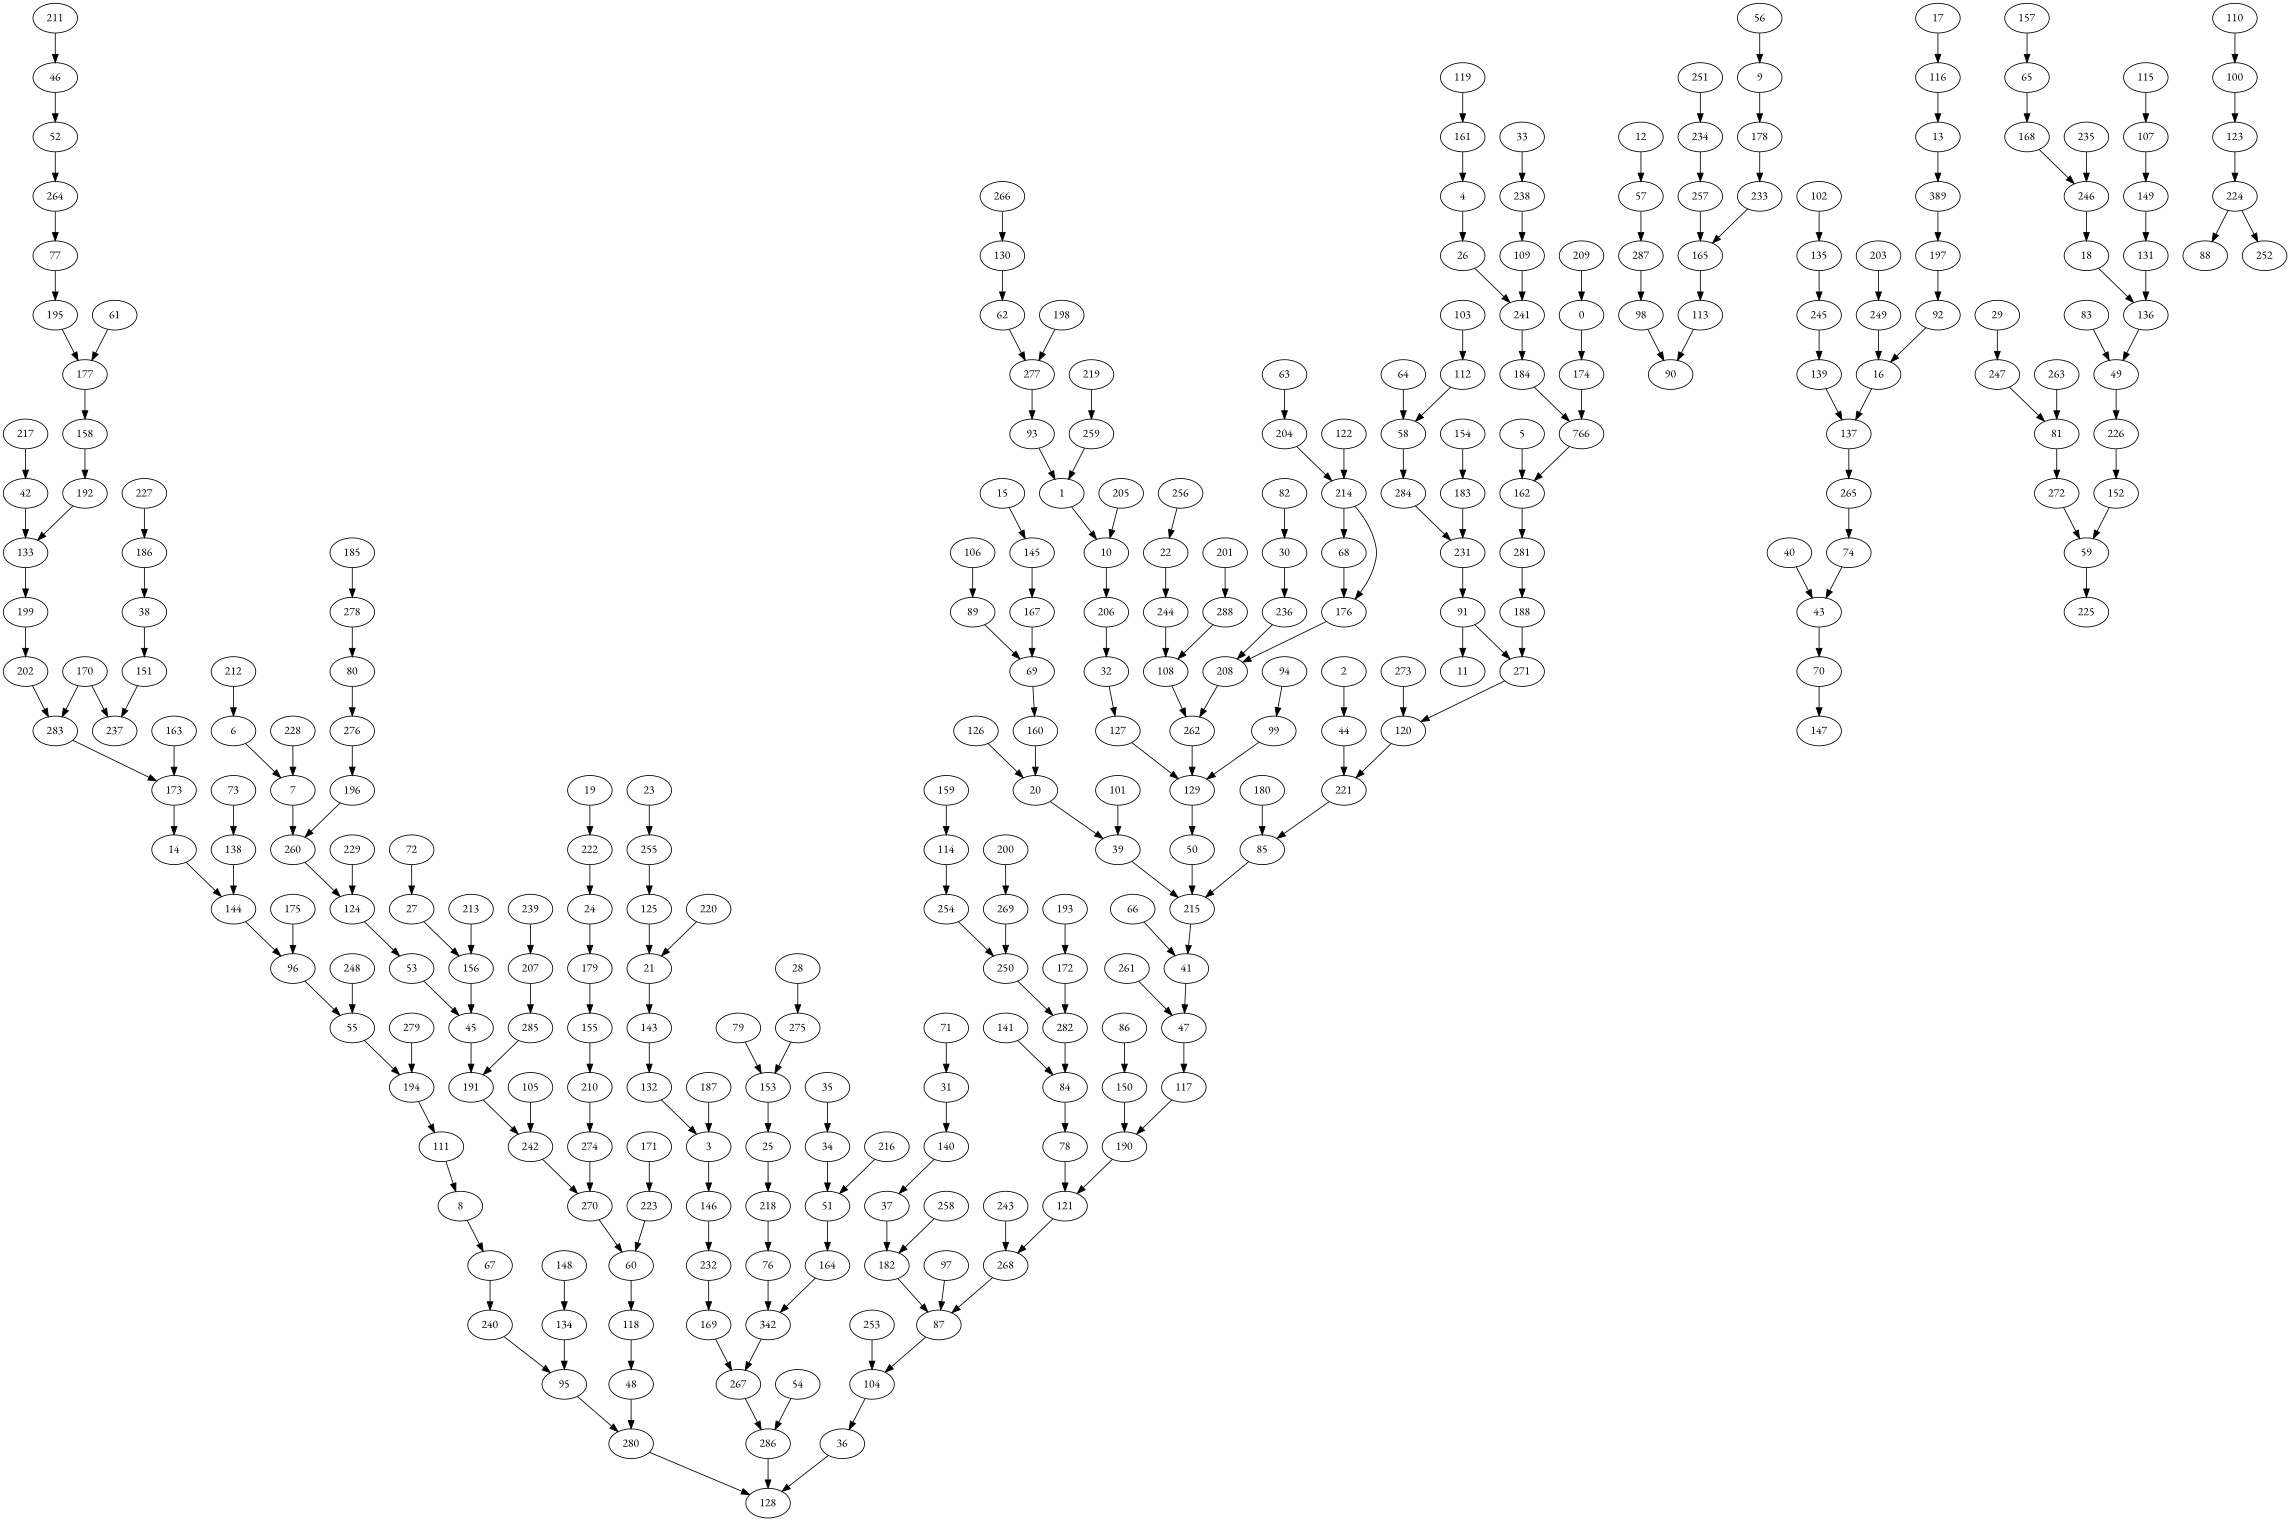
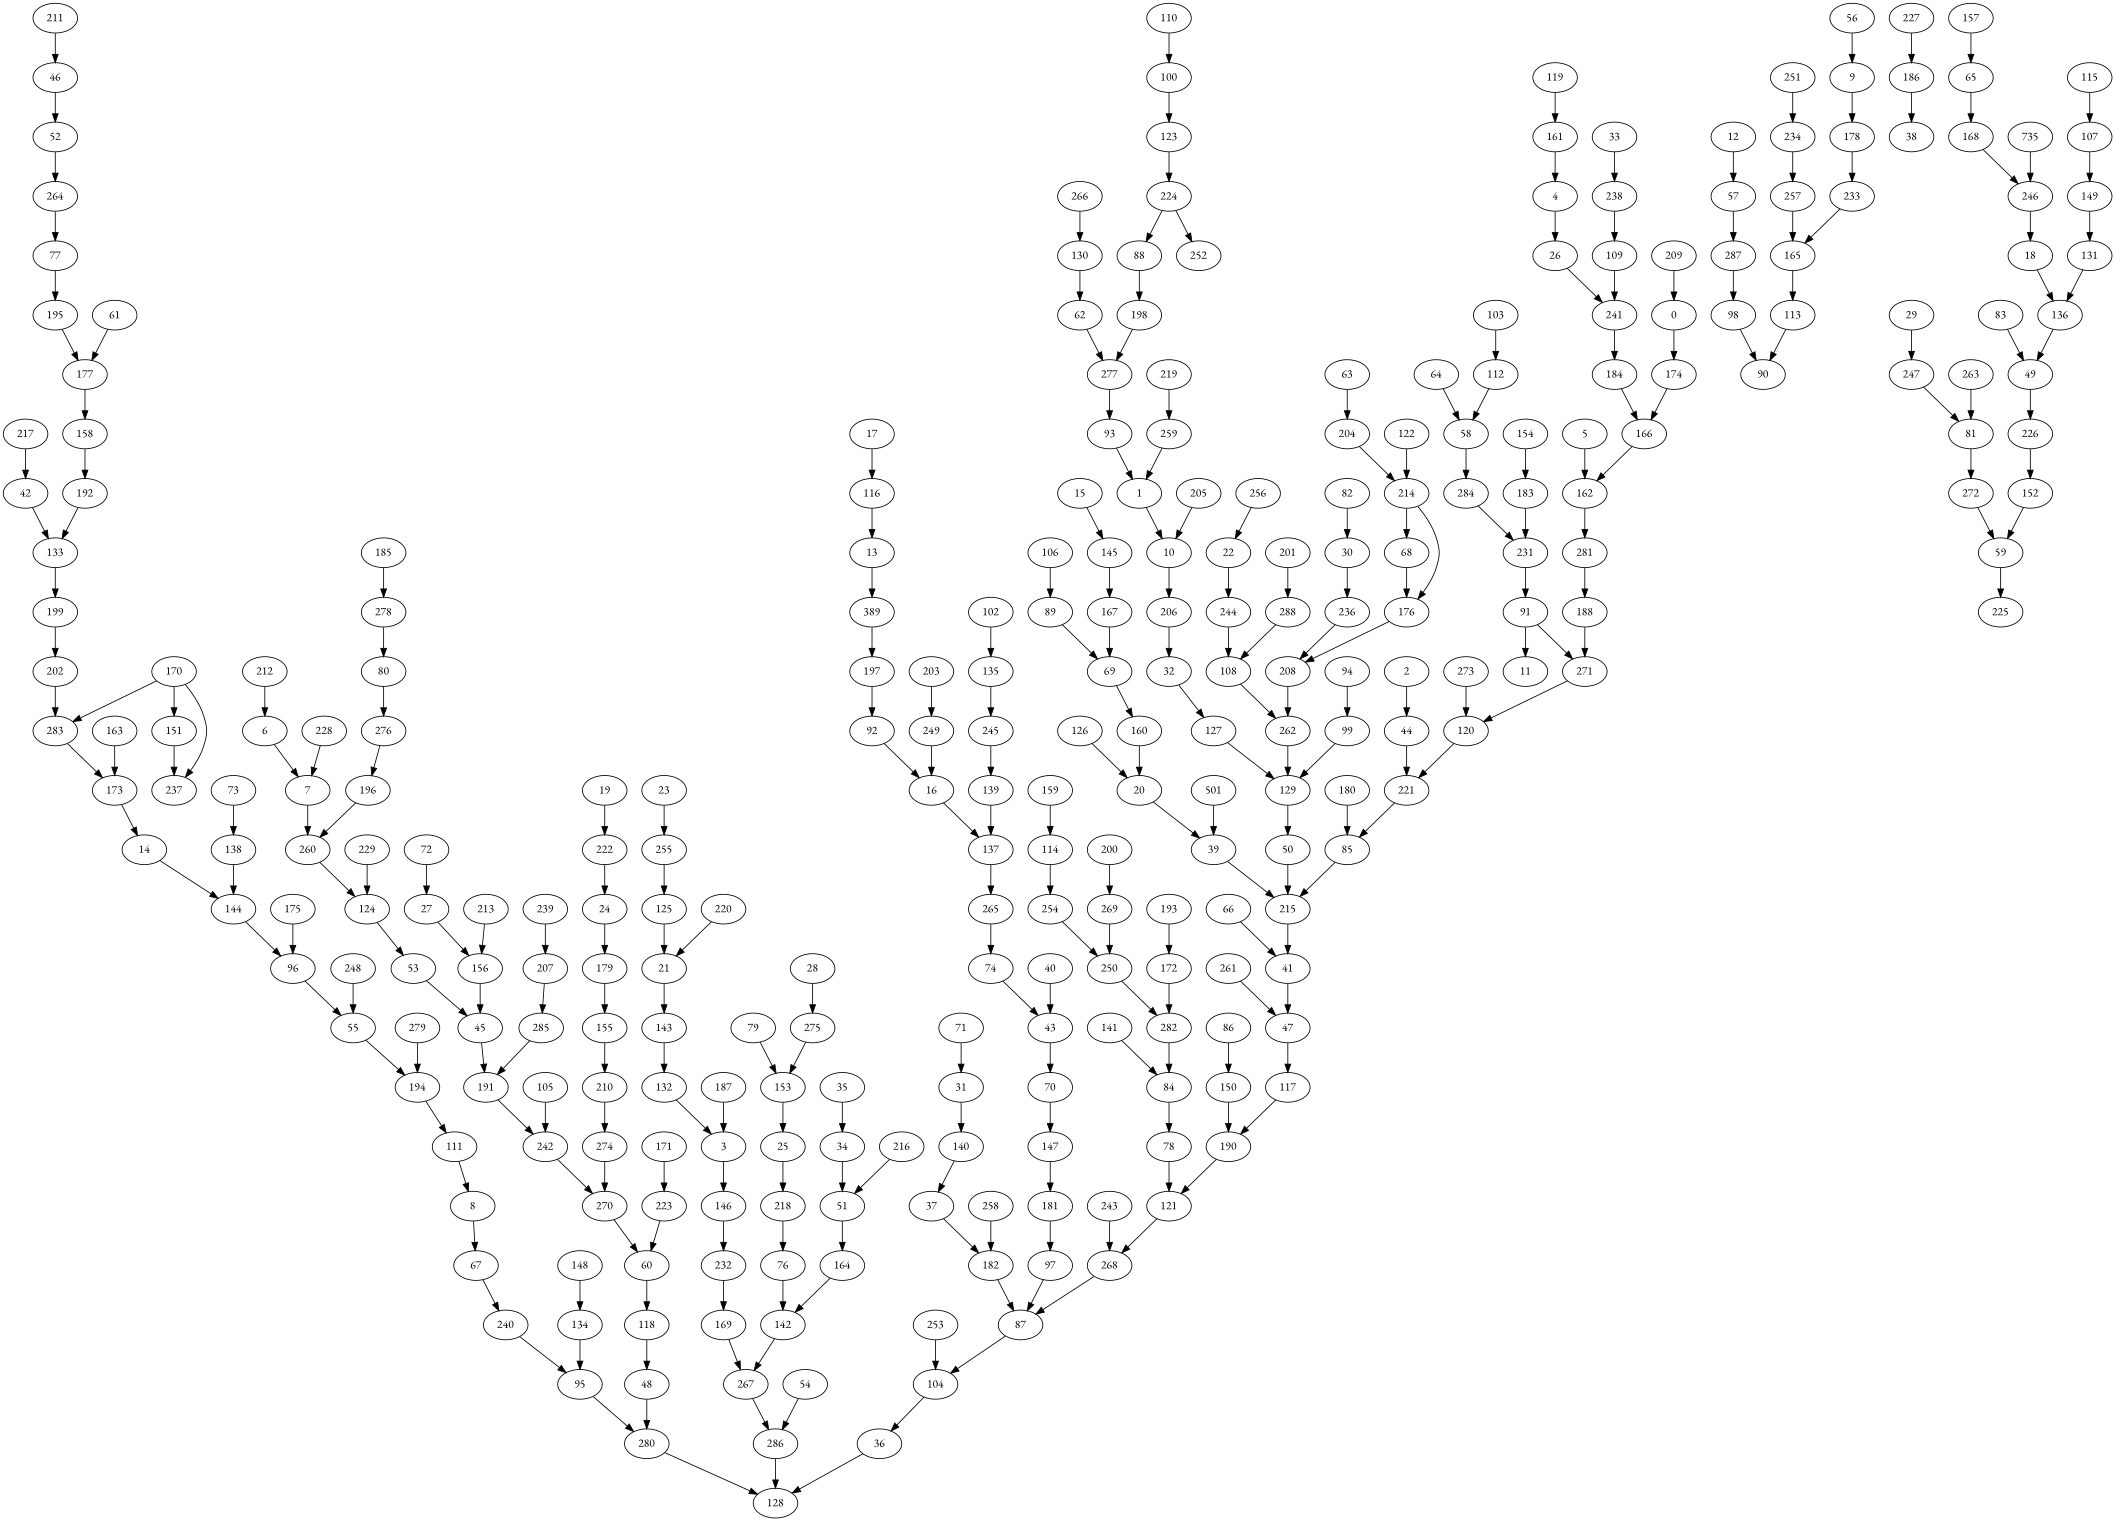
node "235": label "235" -> "735"
edge "88" -> "198": added
node "766": label "766" -> "166"
edge "38" -> "151": now "170" -> "151"
node "101": label "101" -> "501"
node "181": added
node "342": label "342" -> "142"
